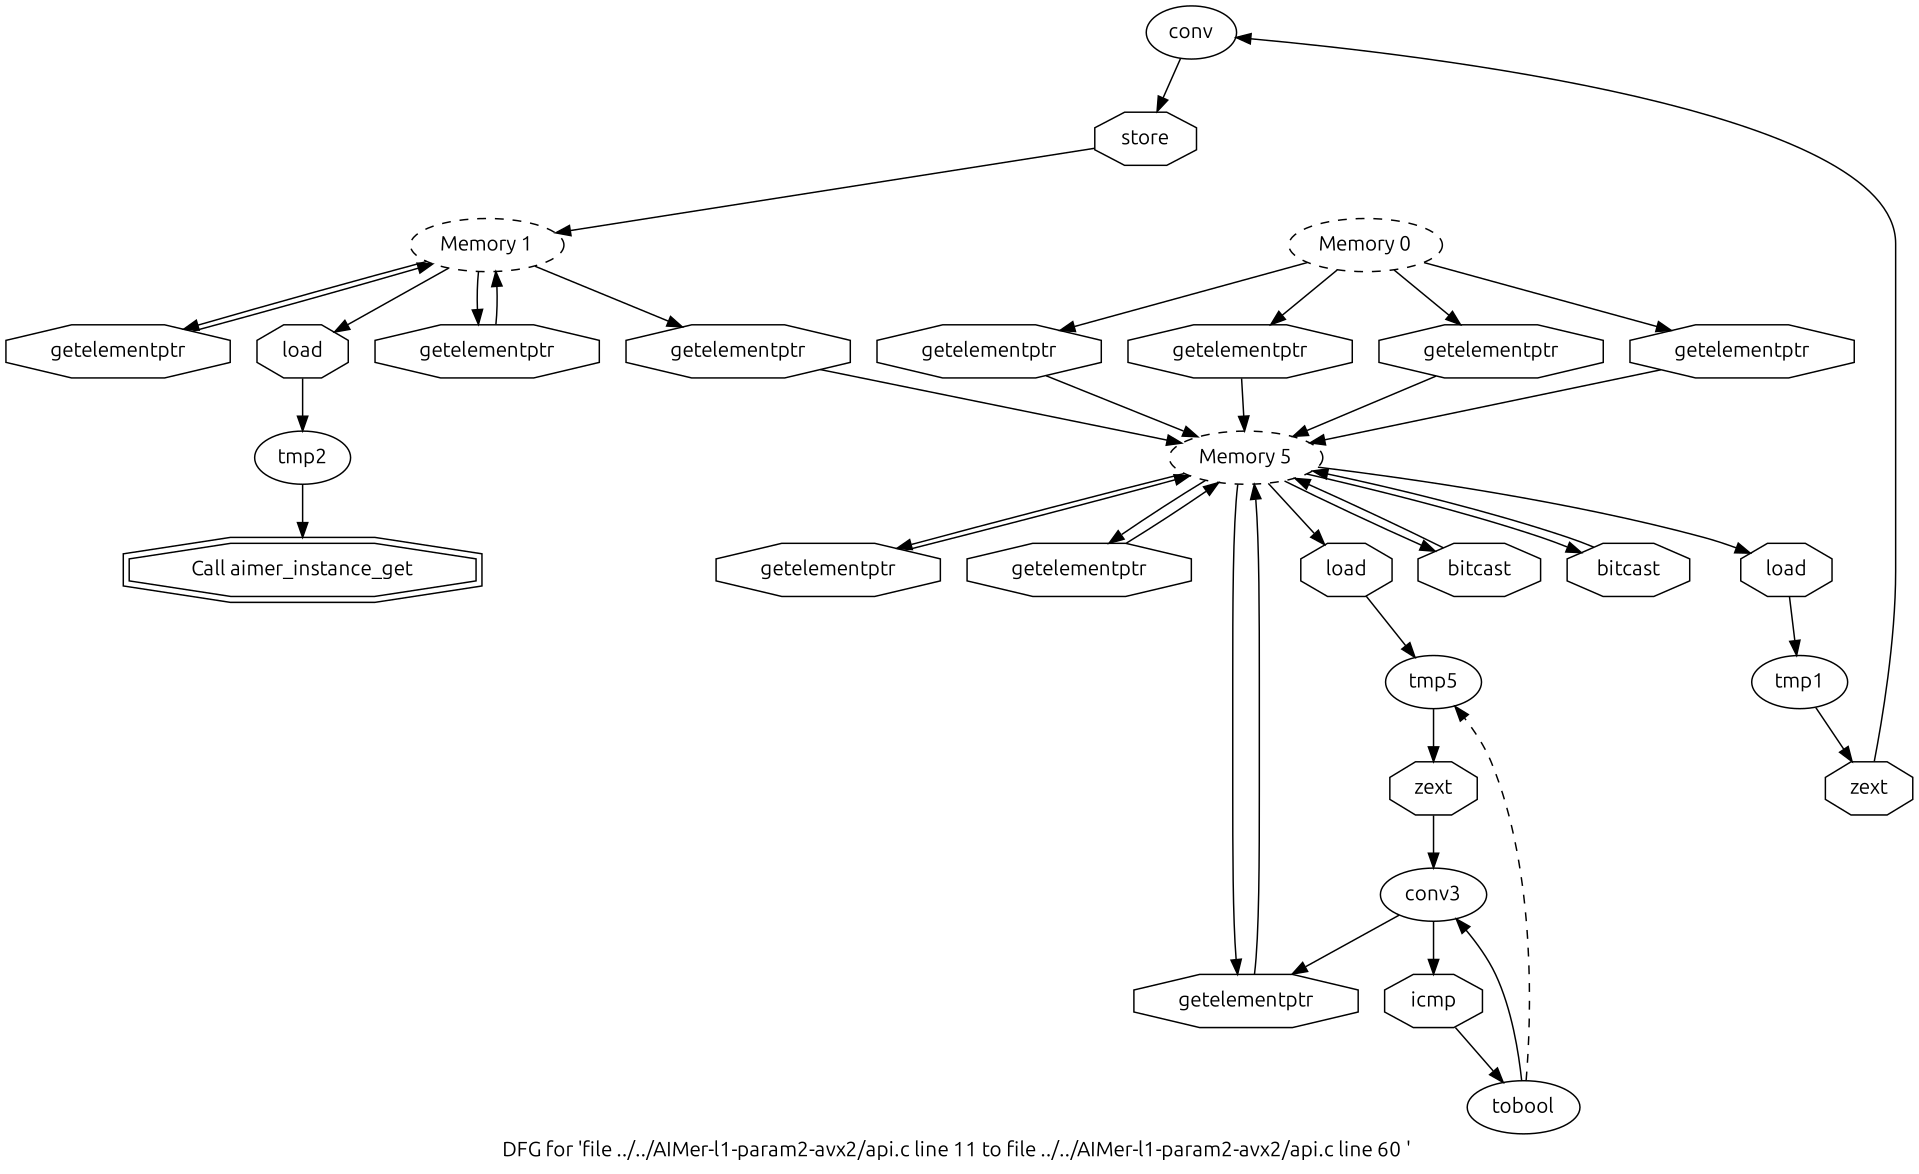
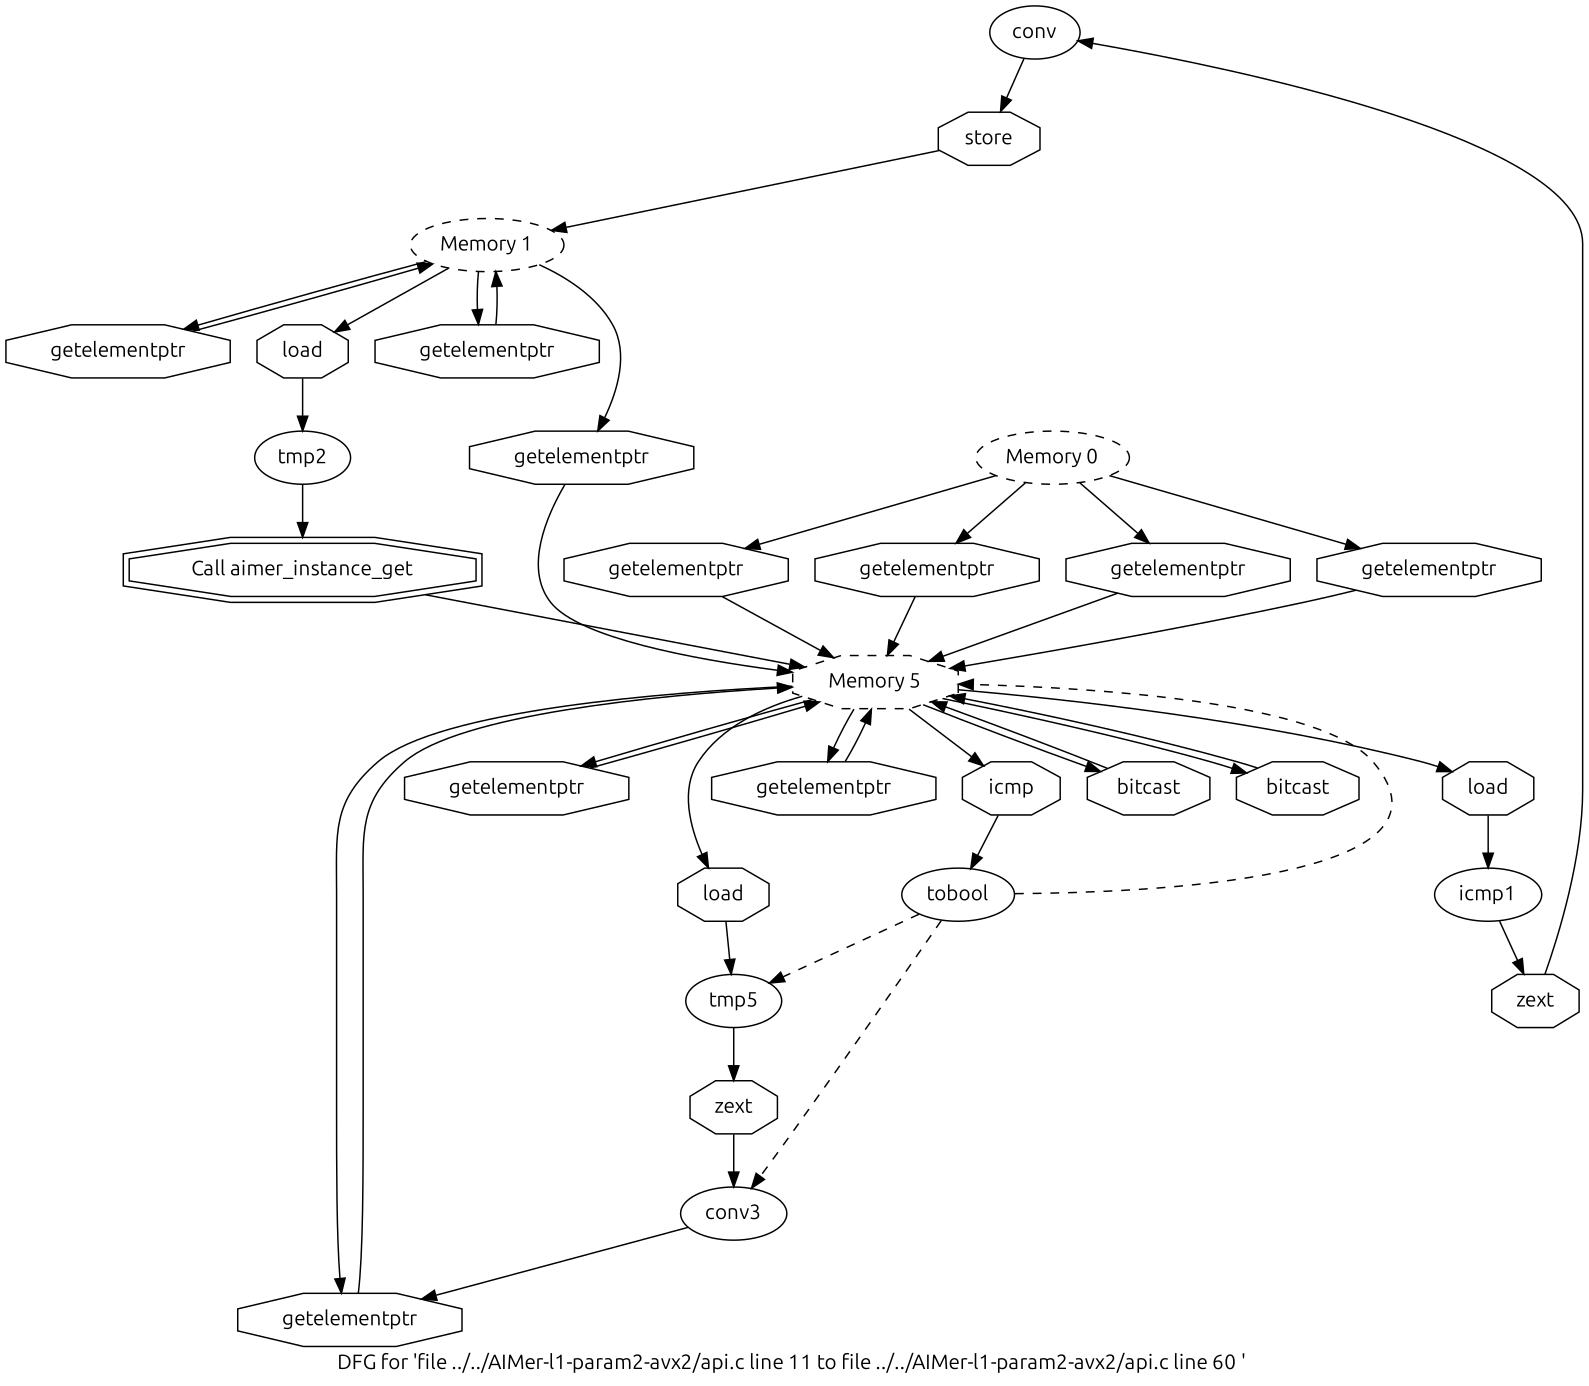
node "Memory 5": shape ellipse -> octagon
edge "Call aimer_instance_get" -> "Memory 5": added
node "tmp1": label "tmp1" -> "icmp1"
edge "tobool" -> "Memory 5": added
edge "conv3" -> "icmp": now "Memory 5" -> "icmp"
edge "tobool" -> "conv3": style solid -> dashed
